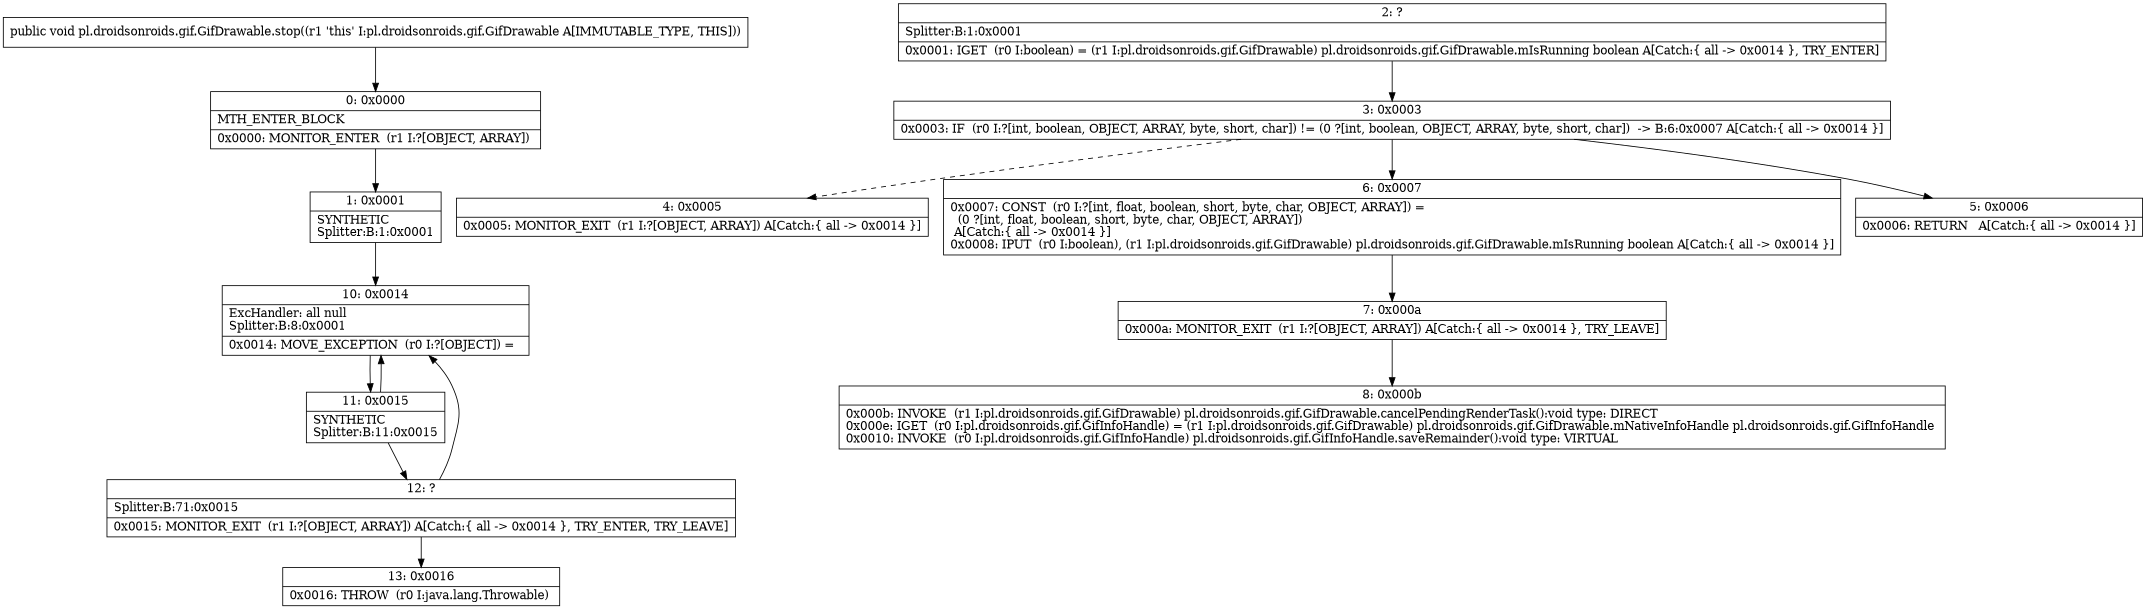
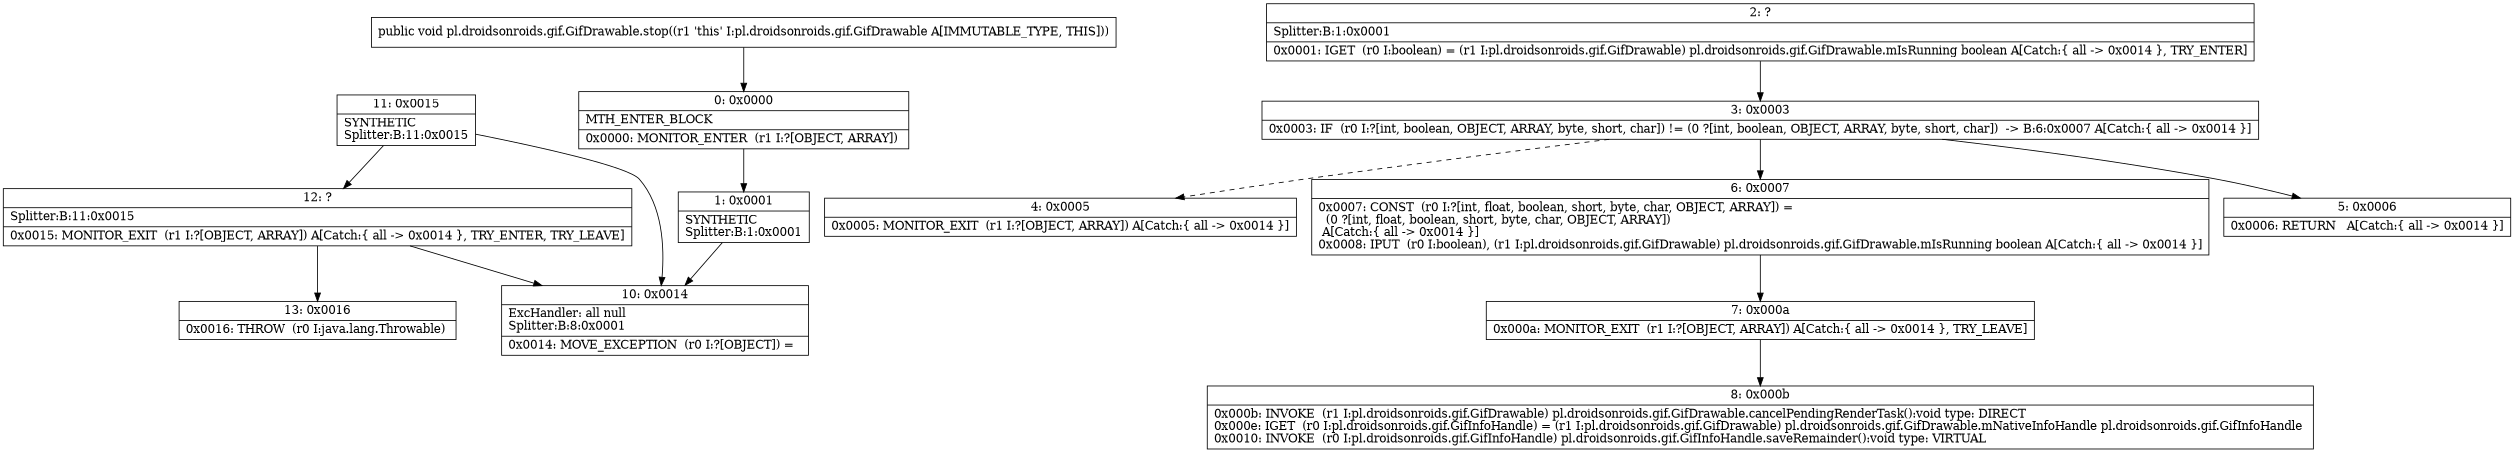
edge "10: 0x0014" -> "11: 0x0015": removed
node "12: ?": text "Splitter:B:71:0x0015" -> "Splitter:B:11:0x0015"
